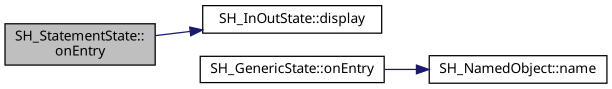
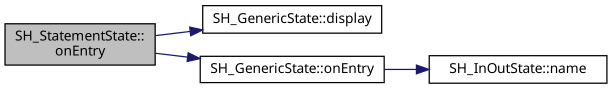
node "SH_InOutState::display": label "SH_InOutState::display" -> "SH_GenericState::display"
edge "SH_StatementState:: onEntry" -> "SH_GenericState::onEntry": added
node "SH_NamedObject::name": label "SH_NamedObject::name" -> "SH_InOutState::name"
